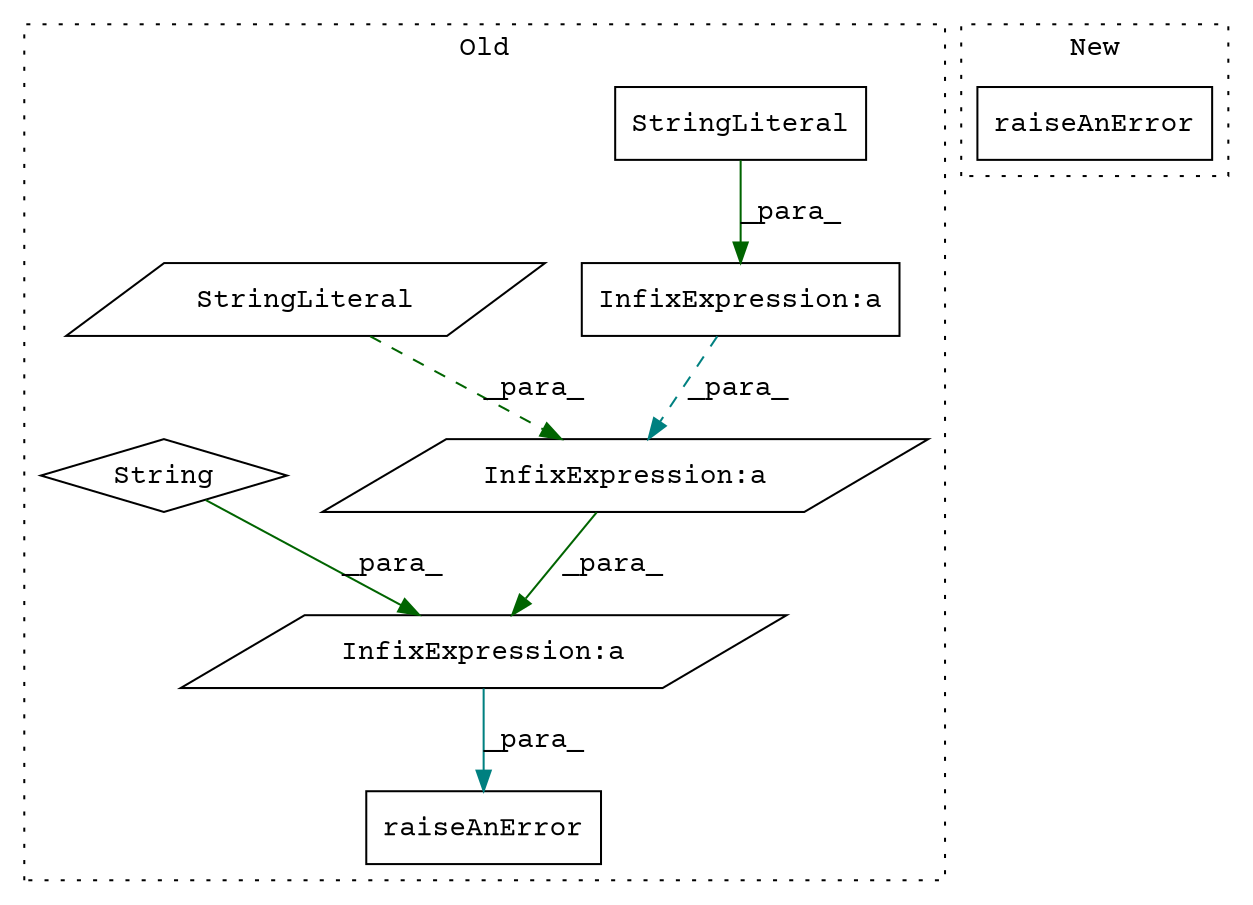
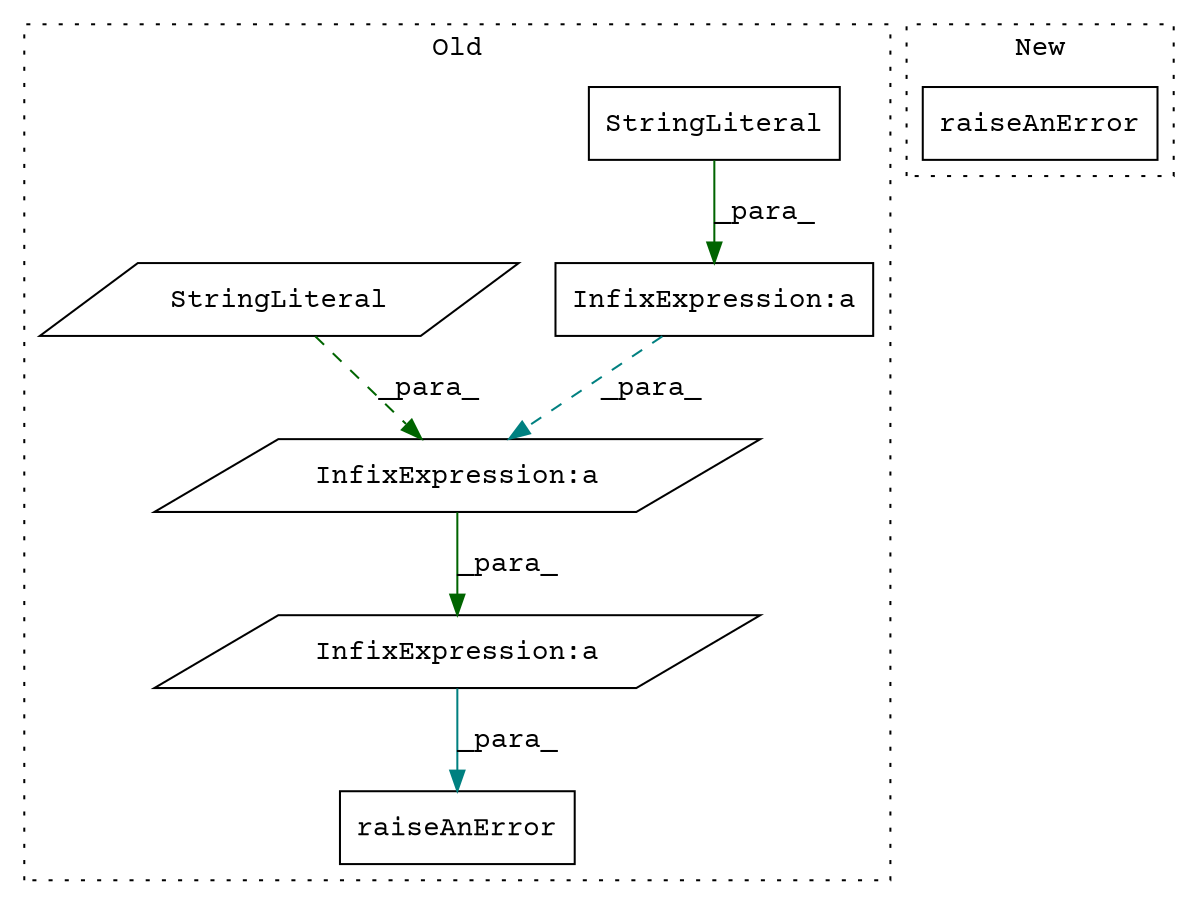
node "String": removed
